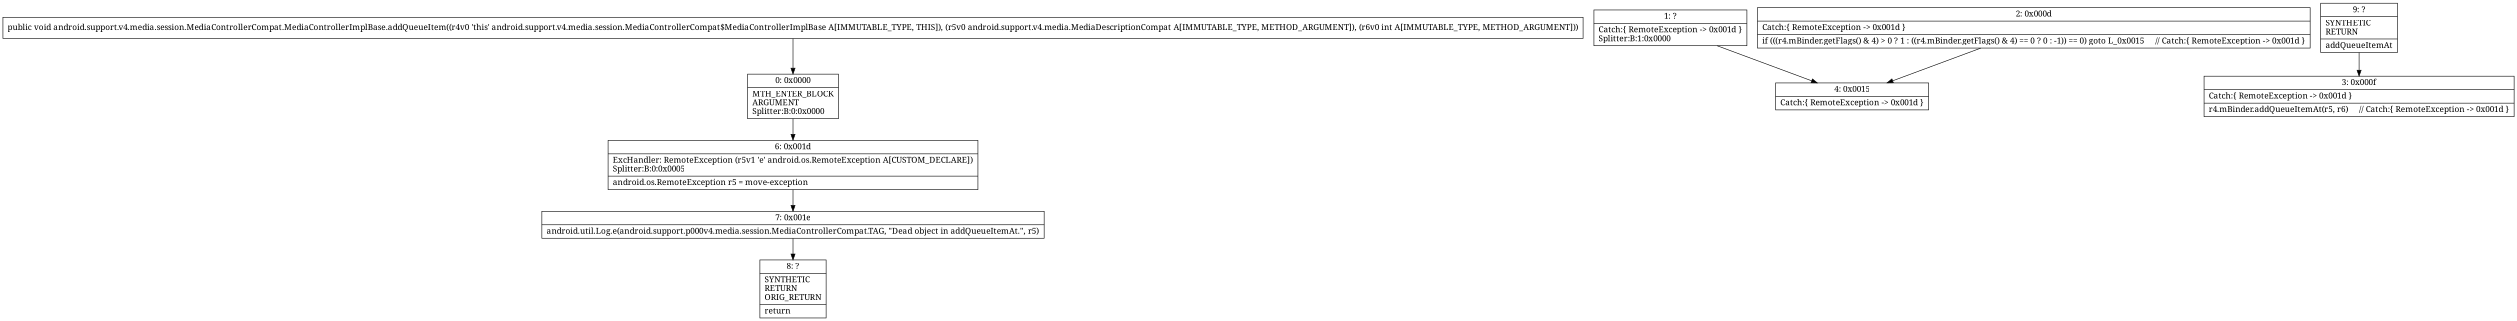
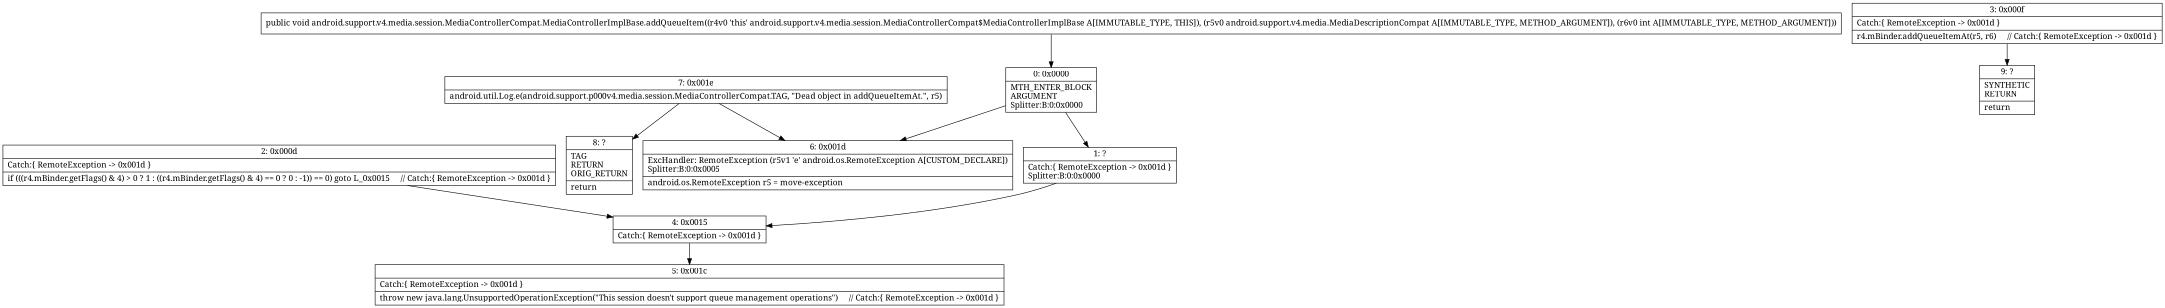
node "1: ?": text "Splitter:B:1:0x0000" -> "Splitter:B:0:0x0000"
node "9: ?": text "addQueueItemAt" -> "return"
edge "9: ?" -> "3: 0x000f": reversed
edge "0: 0x0000" -> "1: ?": added
edge "6: 0x001d" -> "7: 0x001e": reversed
node "8: ?": text "SYNTHETIC" -> "TAG"
node "5: 0x001c": added
